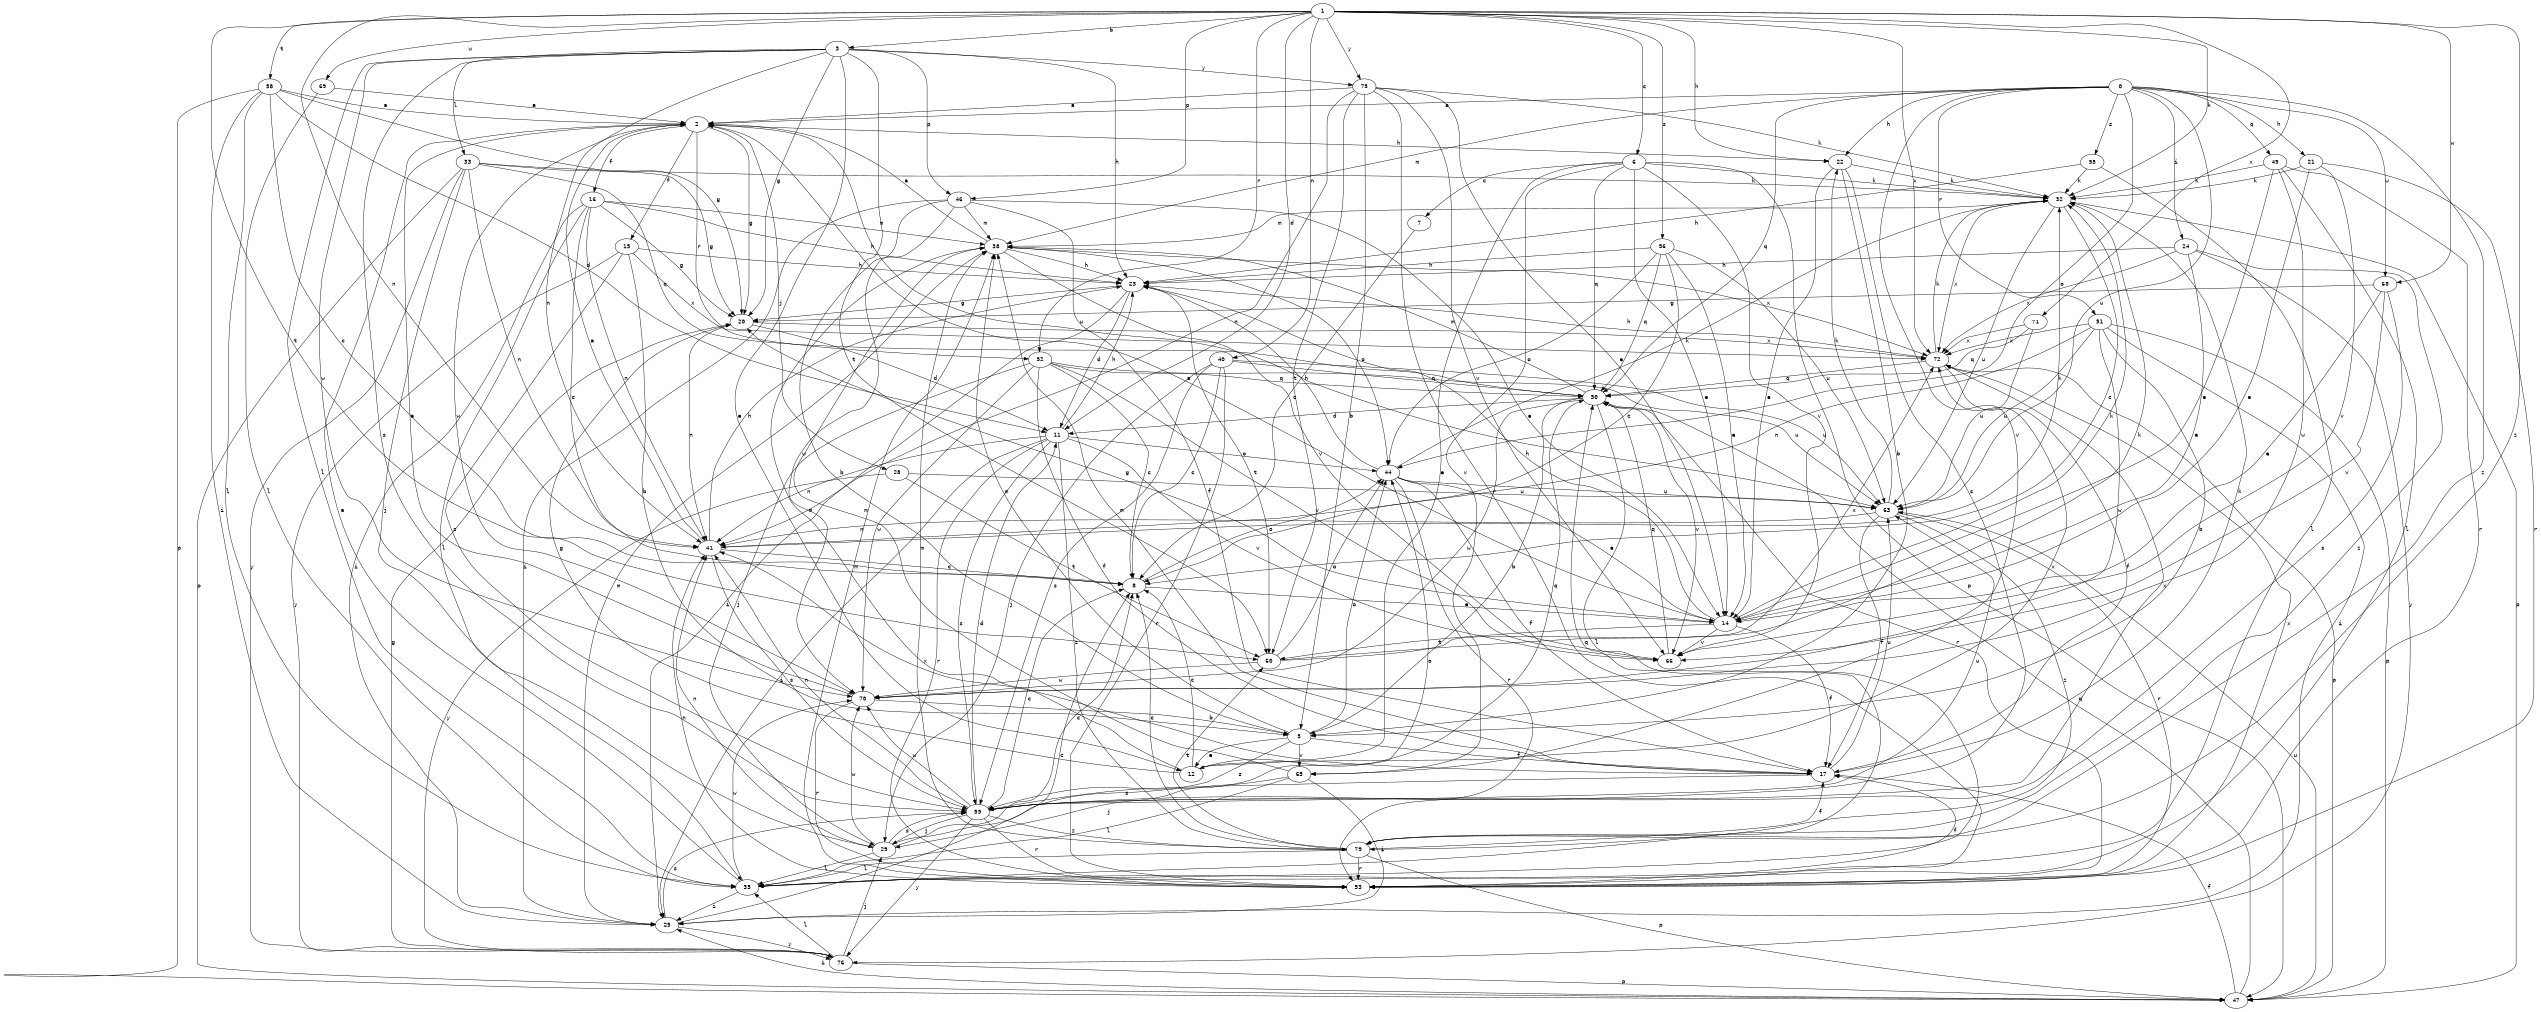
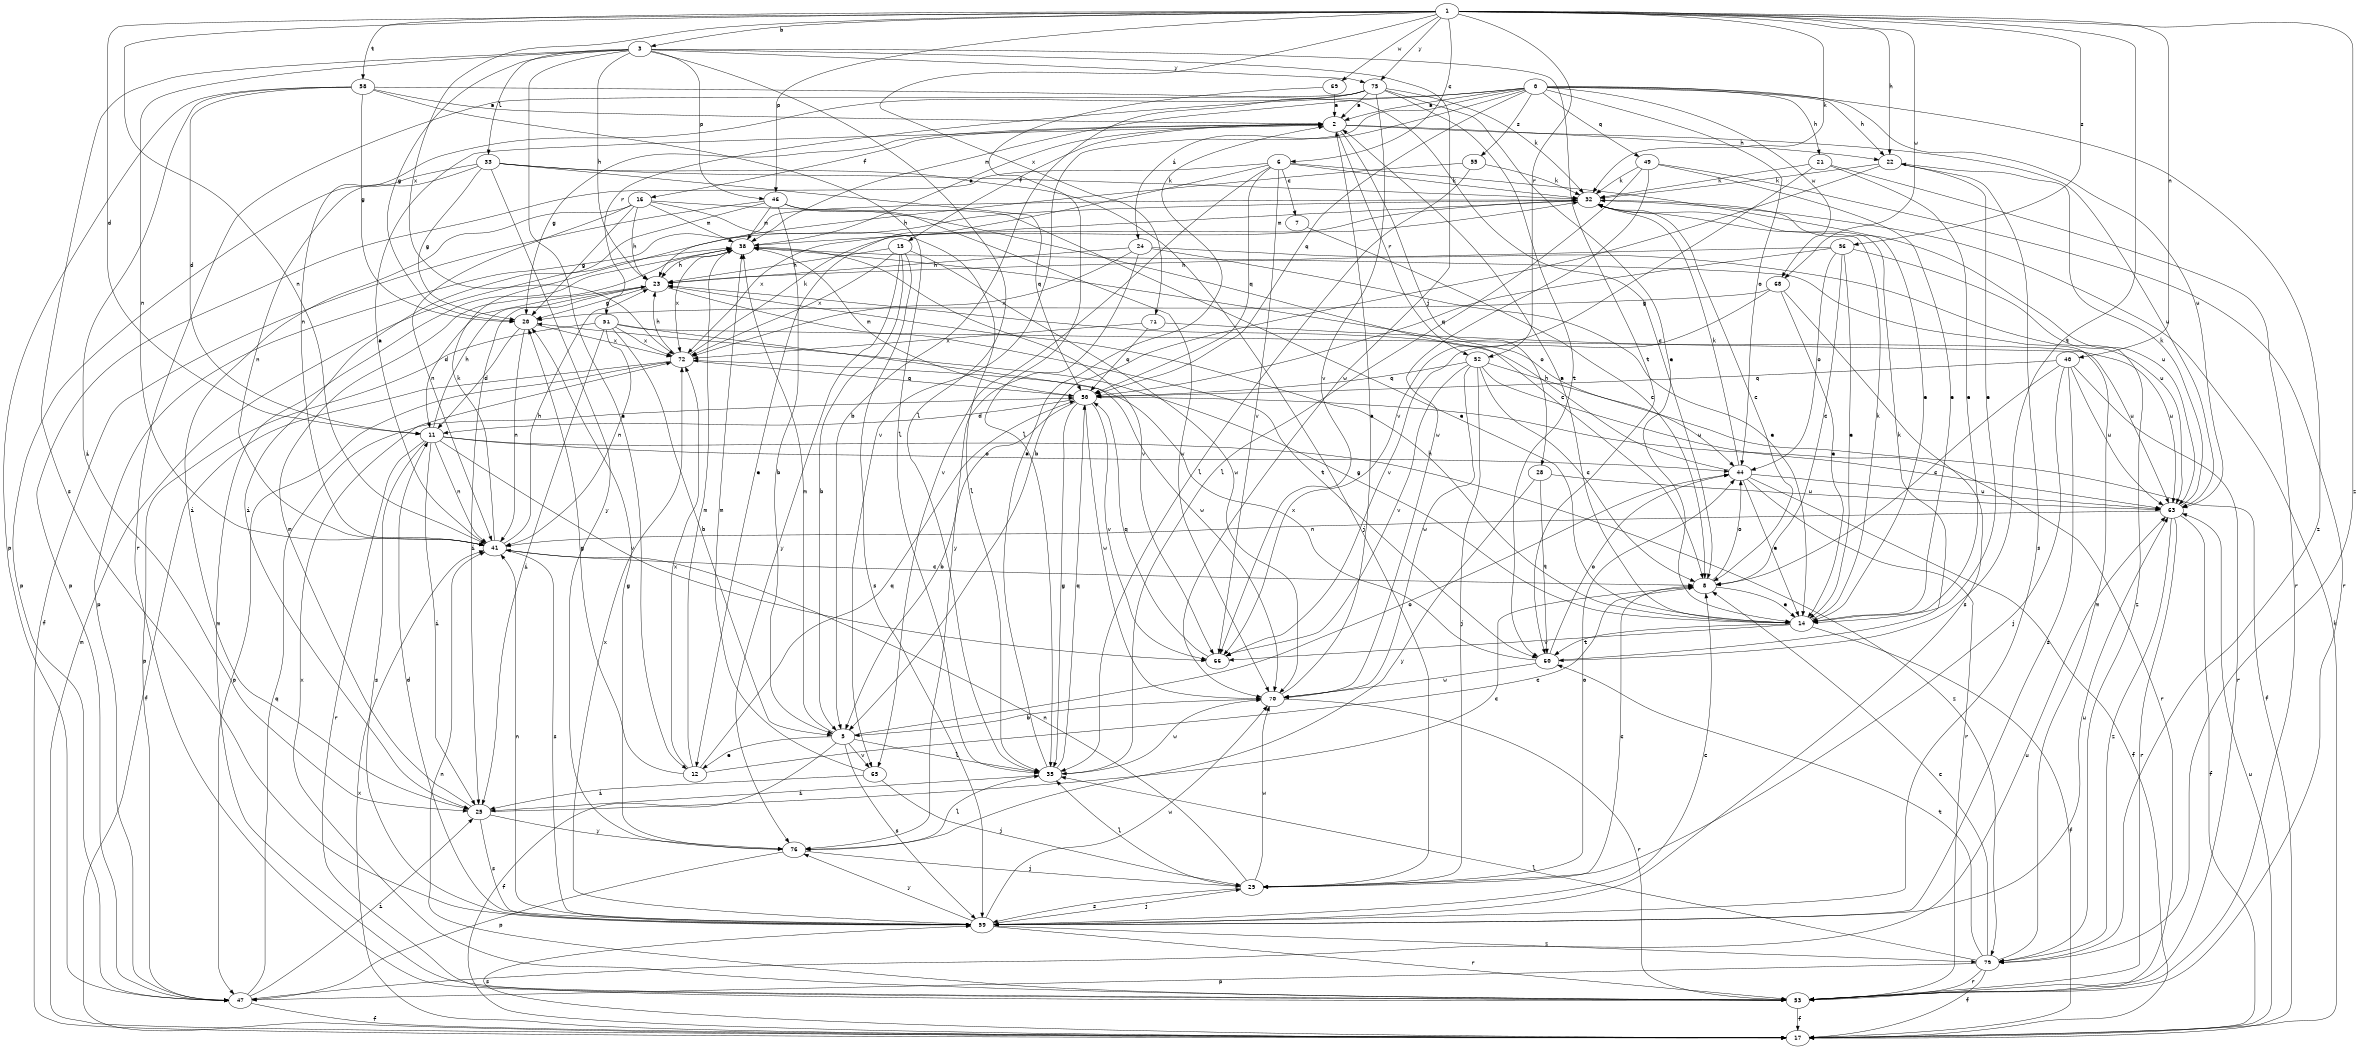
edge "2" -> "70": now "15" -> "70"
edge "50" -> "35": label "l" -> "g"
edge "65" -> "35": now "5" -> "35"
